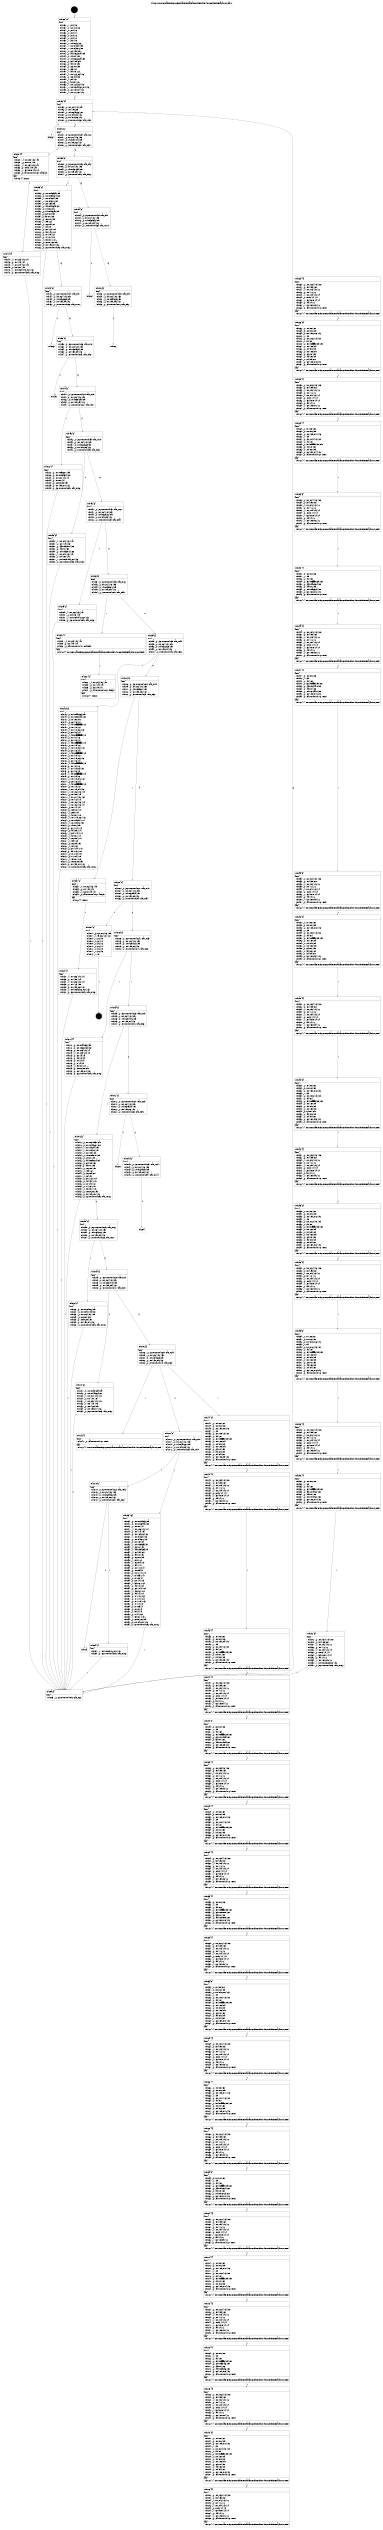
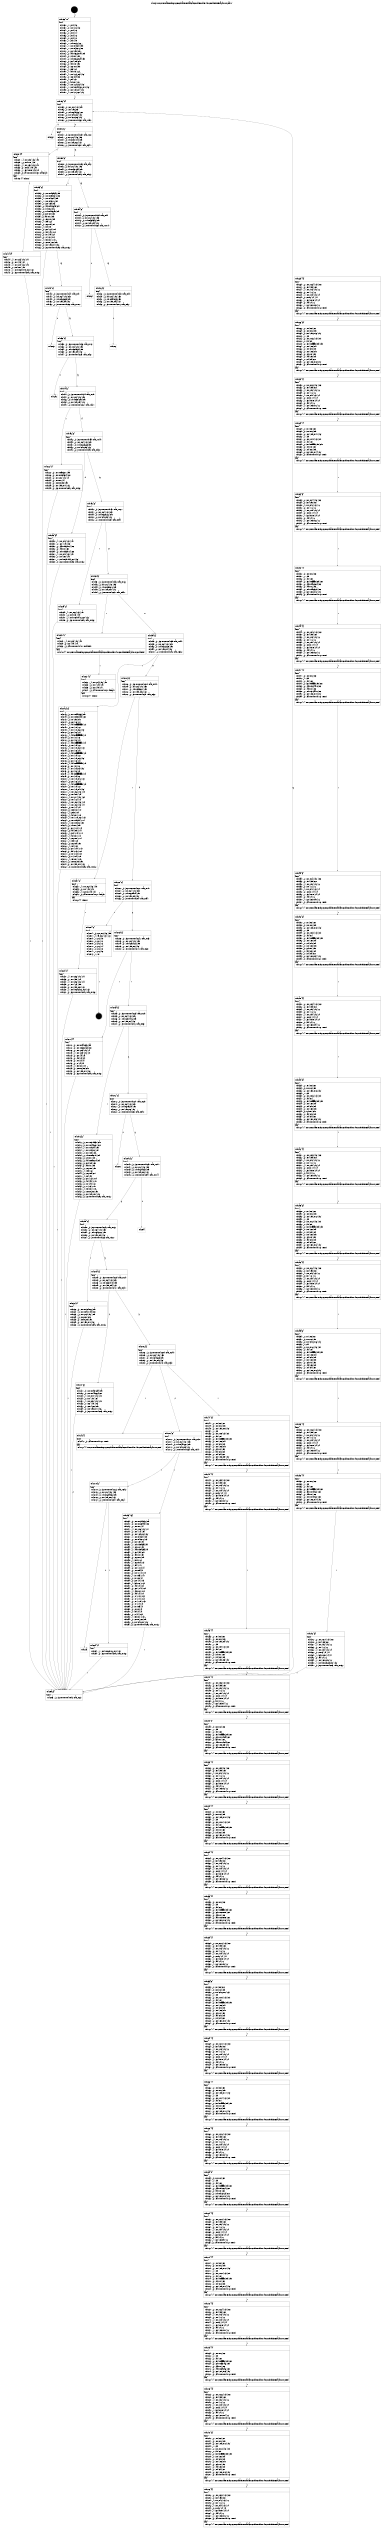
edge "0x402d13 [88]" -> "0x4020ae [28]": now "0x402092 [28]" -> "0x4020ae [28]"
